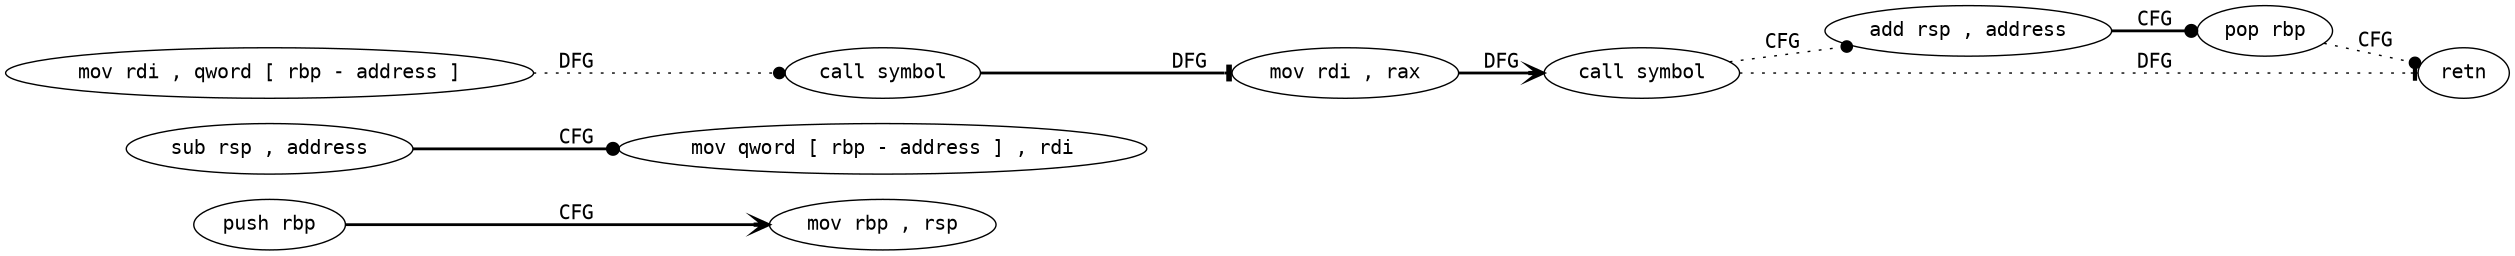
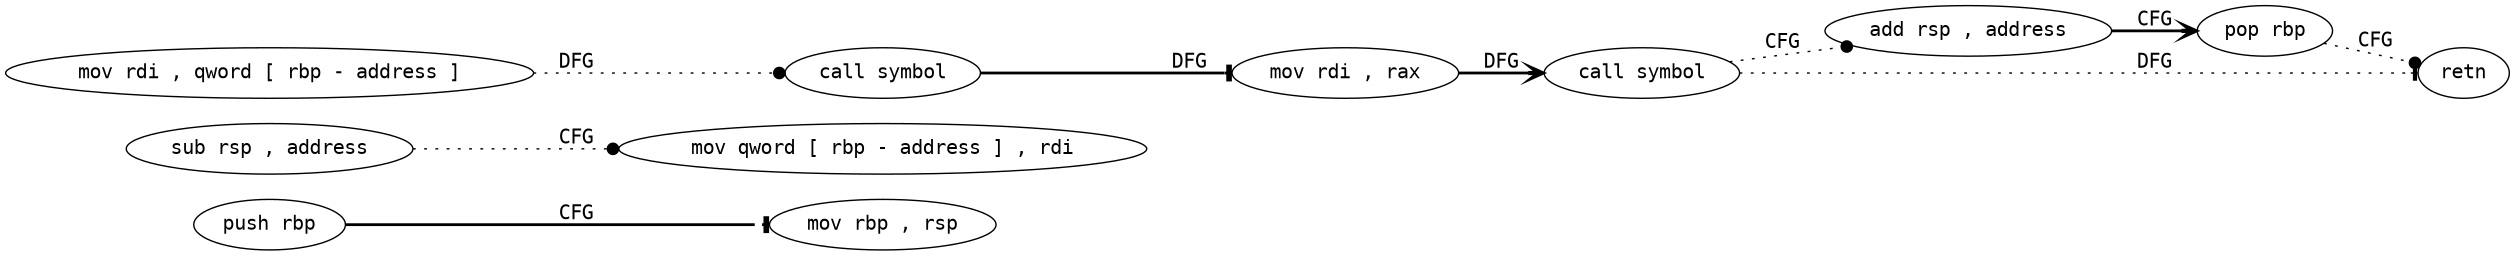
edge "add rsp , address" -> "pop rbp": arrowhead dot -> vee
edge "sub rsp , address" -> "mov qword [ rbp - address ] , rdi": style bold -> dotted
edge "push rbp" -> "mov rbp , rsp": arrowhead vee -> tee
